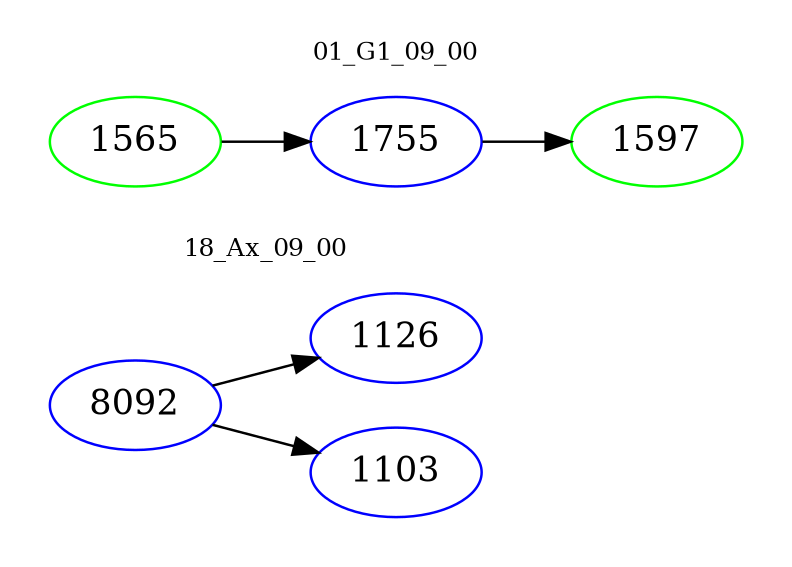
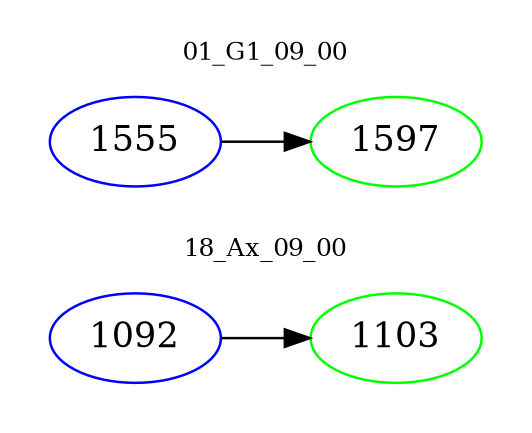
node "1565": removed
node "1755": label "1755" -> "1555"
node "1126": removed
node "8092": label "8092" -> "1092"
node "1103": color blue -> green
